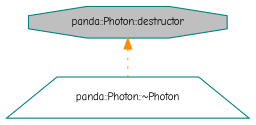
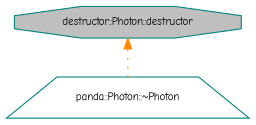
node "panda::Photon::destructor": label "panda::Photon::destructor" -> "destructor::Photon::destructor"
